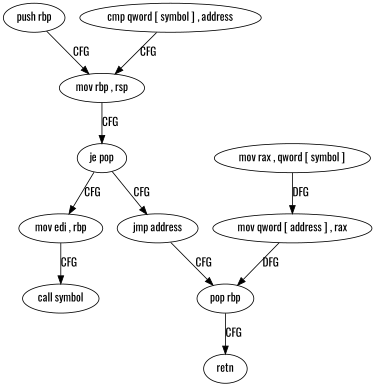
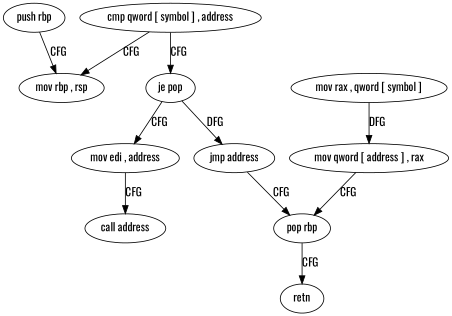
edge "mov rbp , rsp" -> "je pop": now "cmp qword [ symbol ] , address" -> "je pop"
edge "je pop" -> "jmp address": label "CFG" -> "DFG"
node "mov edi , rbp": label "mov edi , rbp" -> "mov edi , address"
edge "mov qword [ address ] , rax" -> "pop rbp": label "DFG" -> "CFG"
node "call symbol": label "call symbol" -> "call address"
